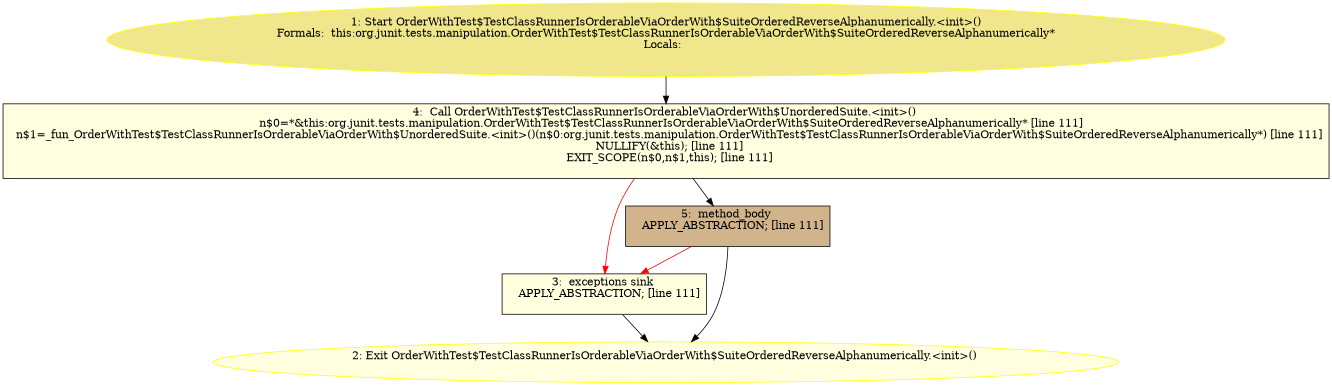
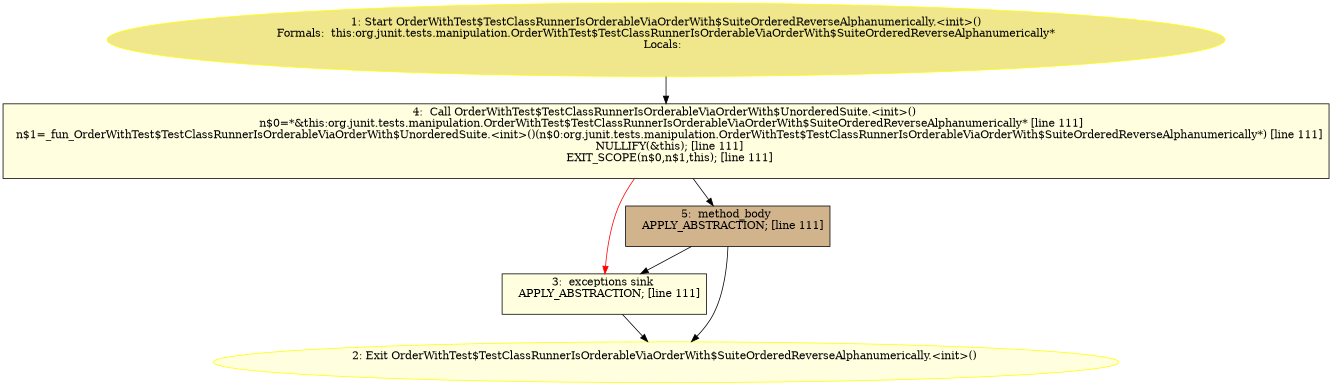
edge "5:  method_body APPLY_ABSTRACTION; [line 111]" -> "3:  exceptions sink APPLY_ABSTRACTION; [line 111]": color red -> black
